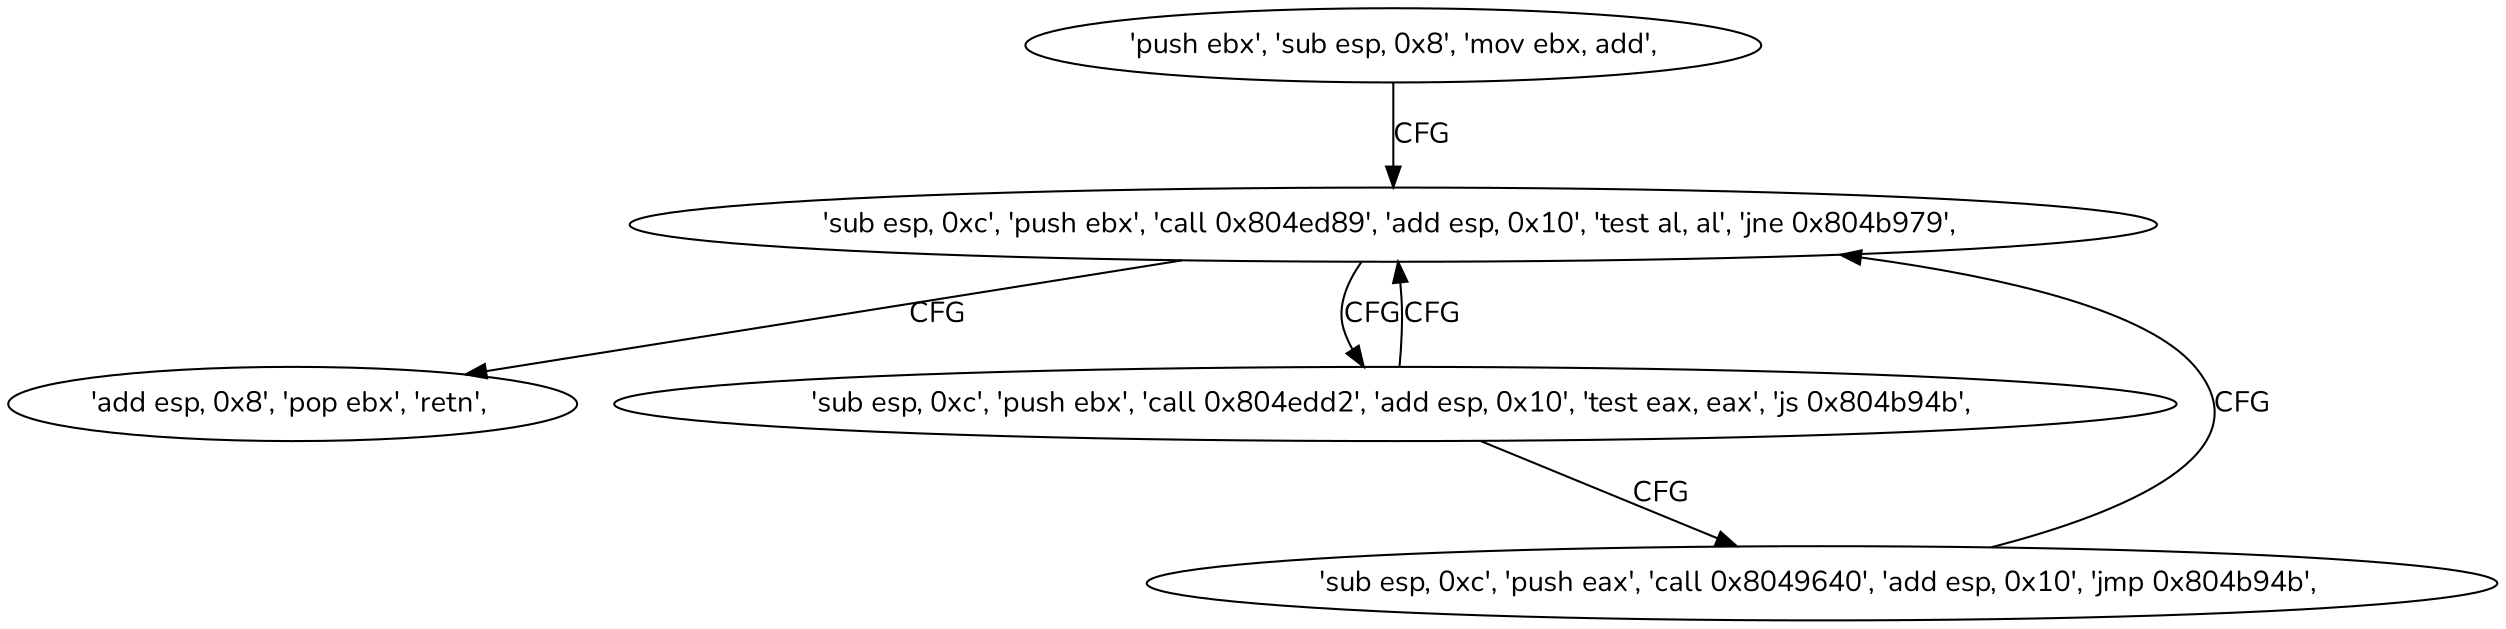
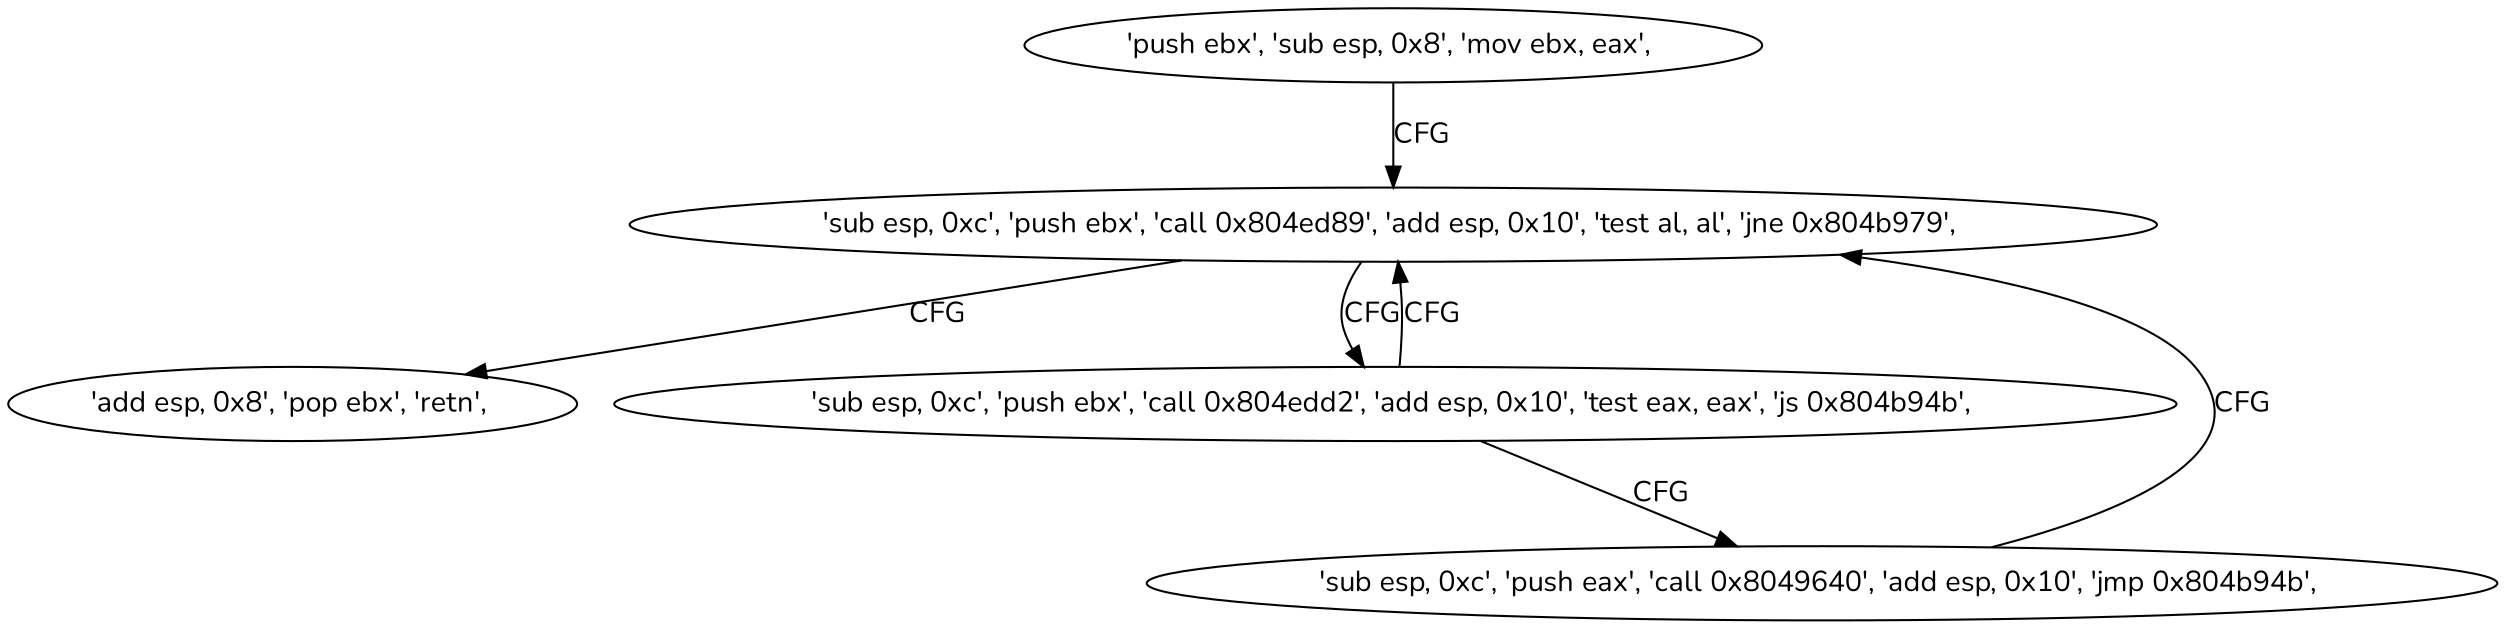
node "'push ebx', 'sub esp, 0x8', 'mov ebx, add',": label "'push ebx', 'sub esp, 0x8', 'mov ebx, add'," -> "'push ebx', 'sub esp, 0x8', 'mov ebx, eax',"
